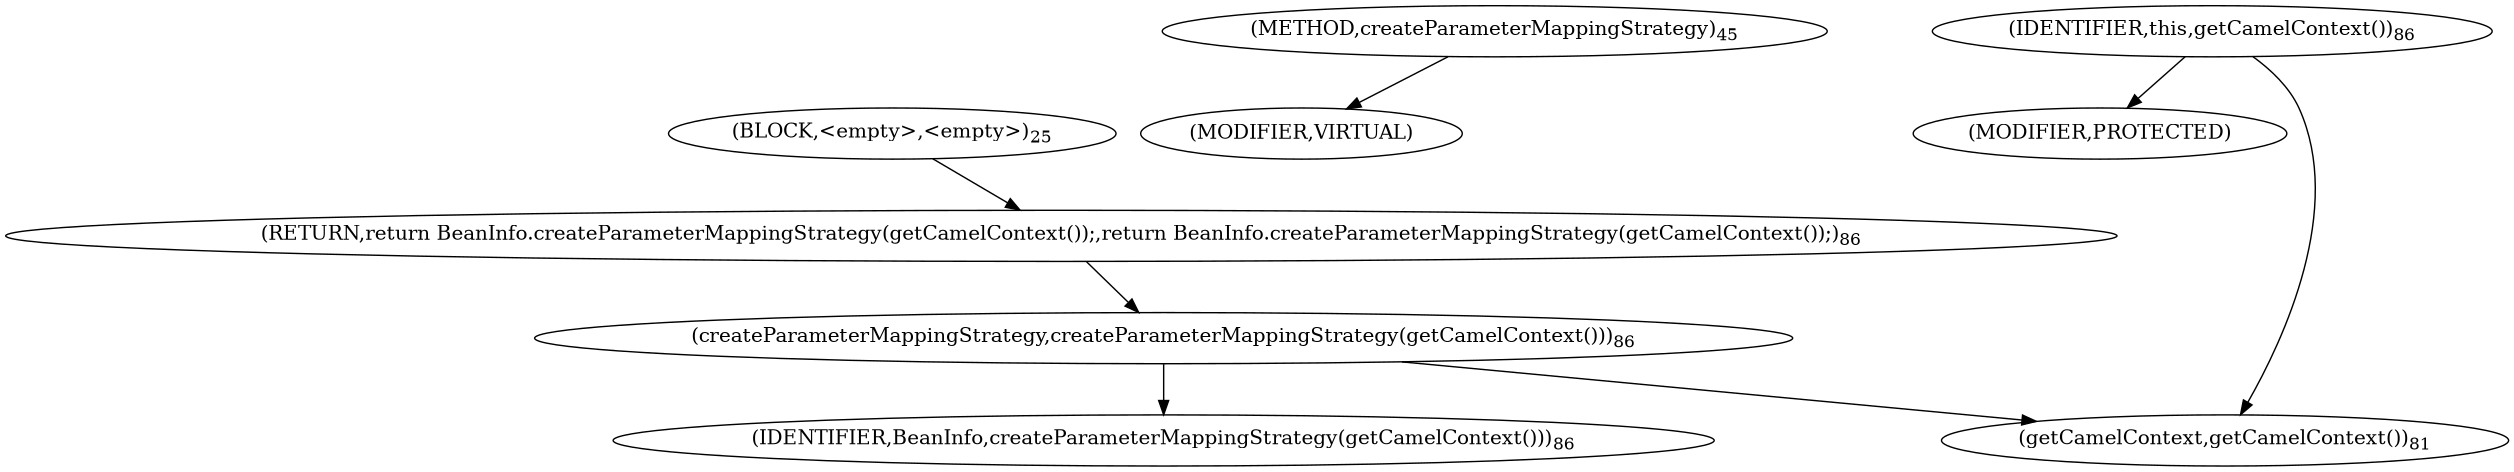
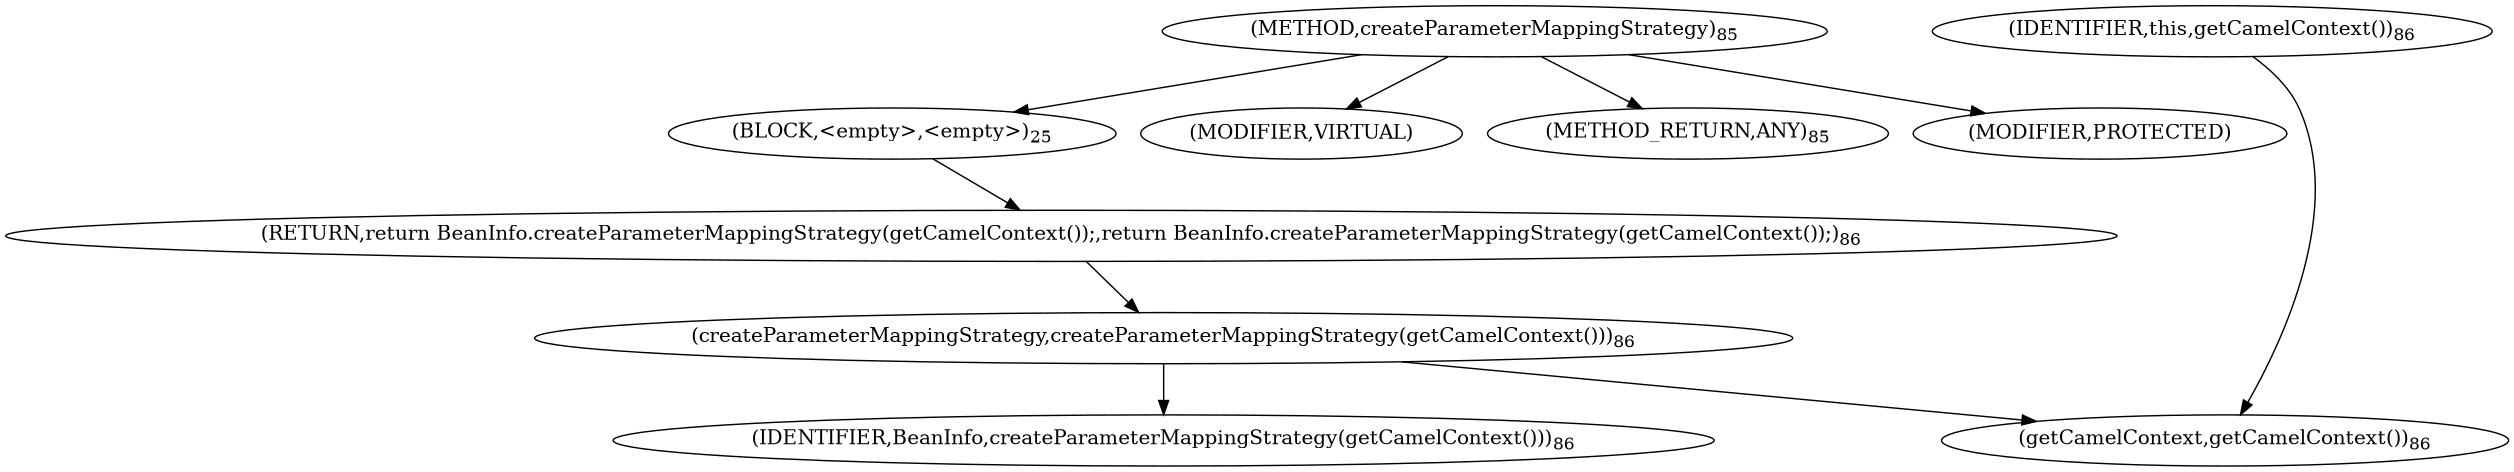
node "(METHOD,createParameterMappingStrategy)": text "45" -> "85"
edge "(IDENTIFIER,this,getCamelContext())" -> "(MODIFIER,PROTECTED)": now "(METHOD,createParameterMappingStrategy)" -> "(MODIFIER,PROTECTED)"
edge "(METHOD,createParameterMappingStrategy)" -> "(BLOCK,<empty>,<empty>)": added
node "(METHOD_RETURN,ANY)": added
node "(getCamelContext,getCamelContext())": text "81" -> "86"
